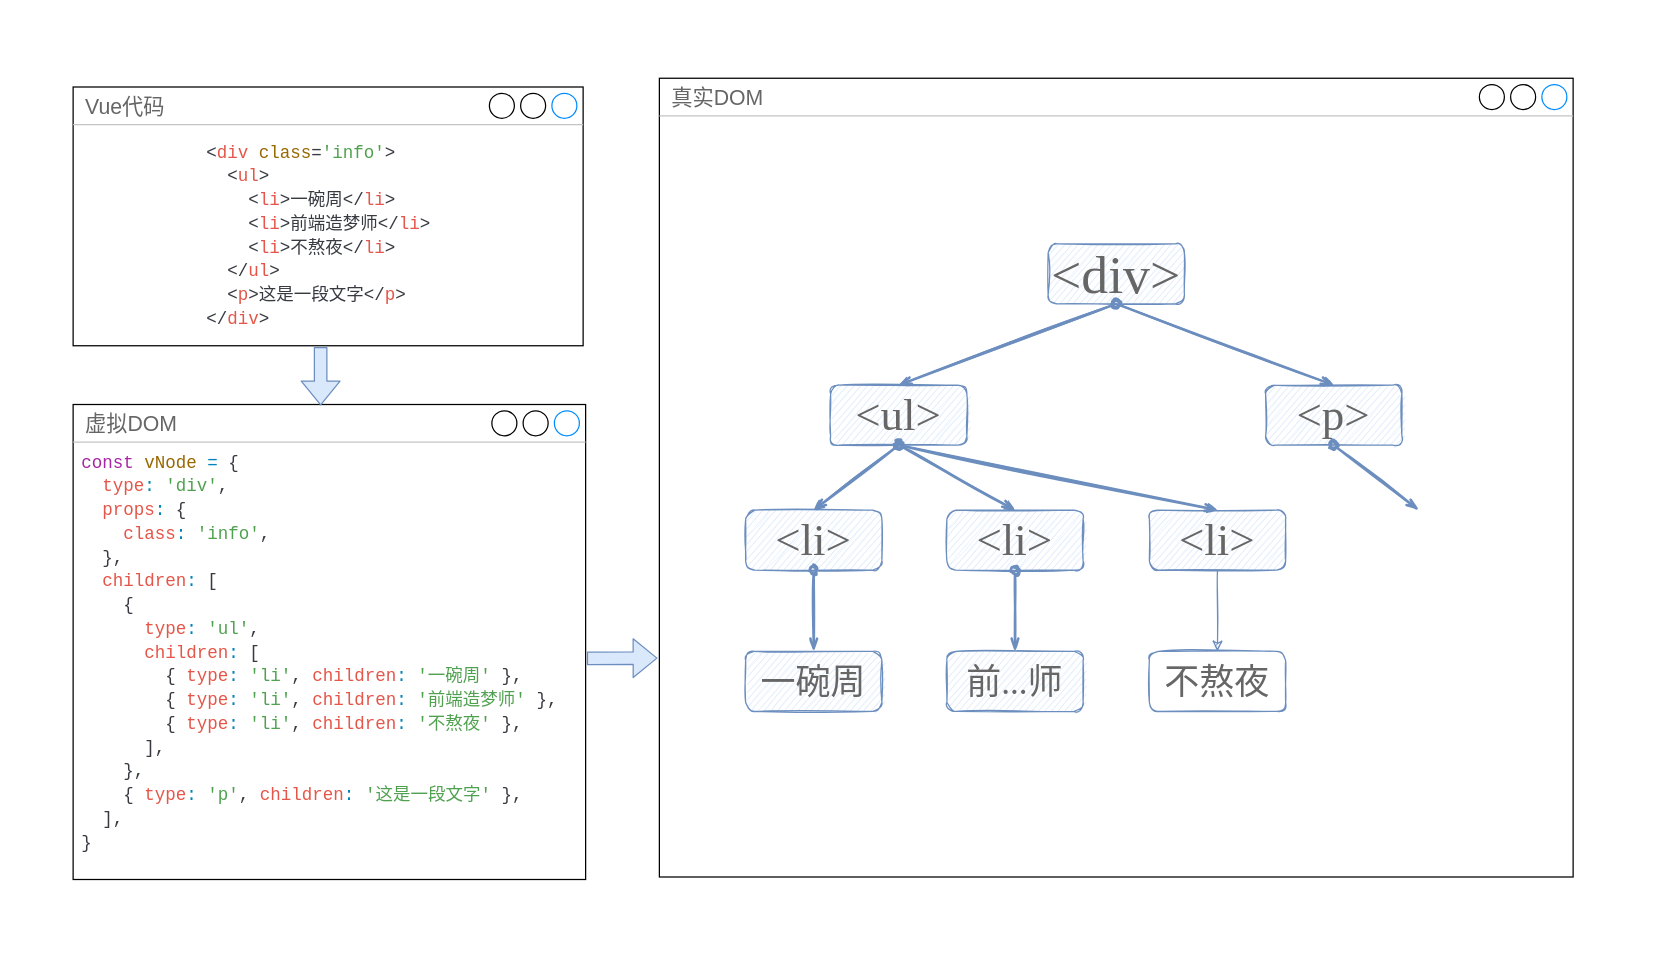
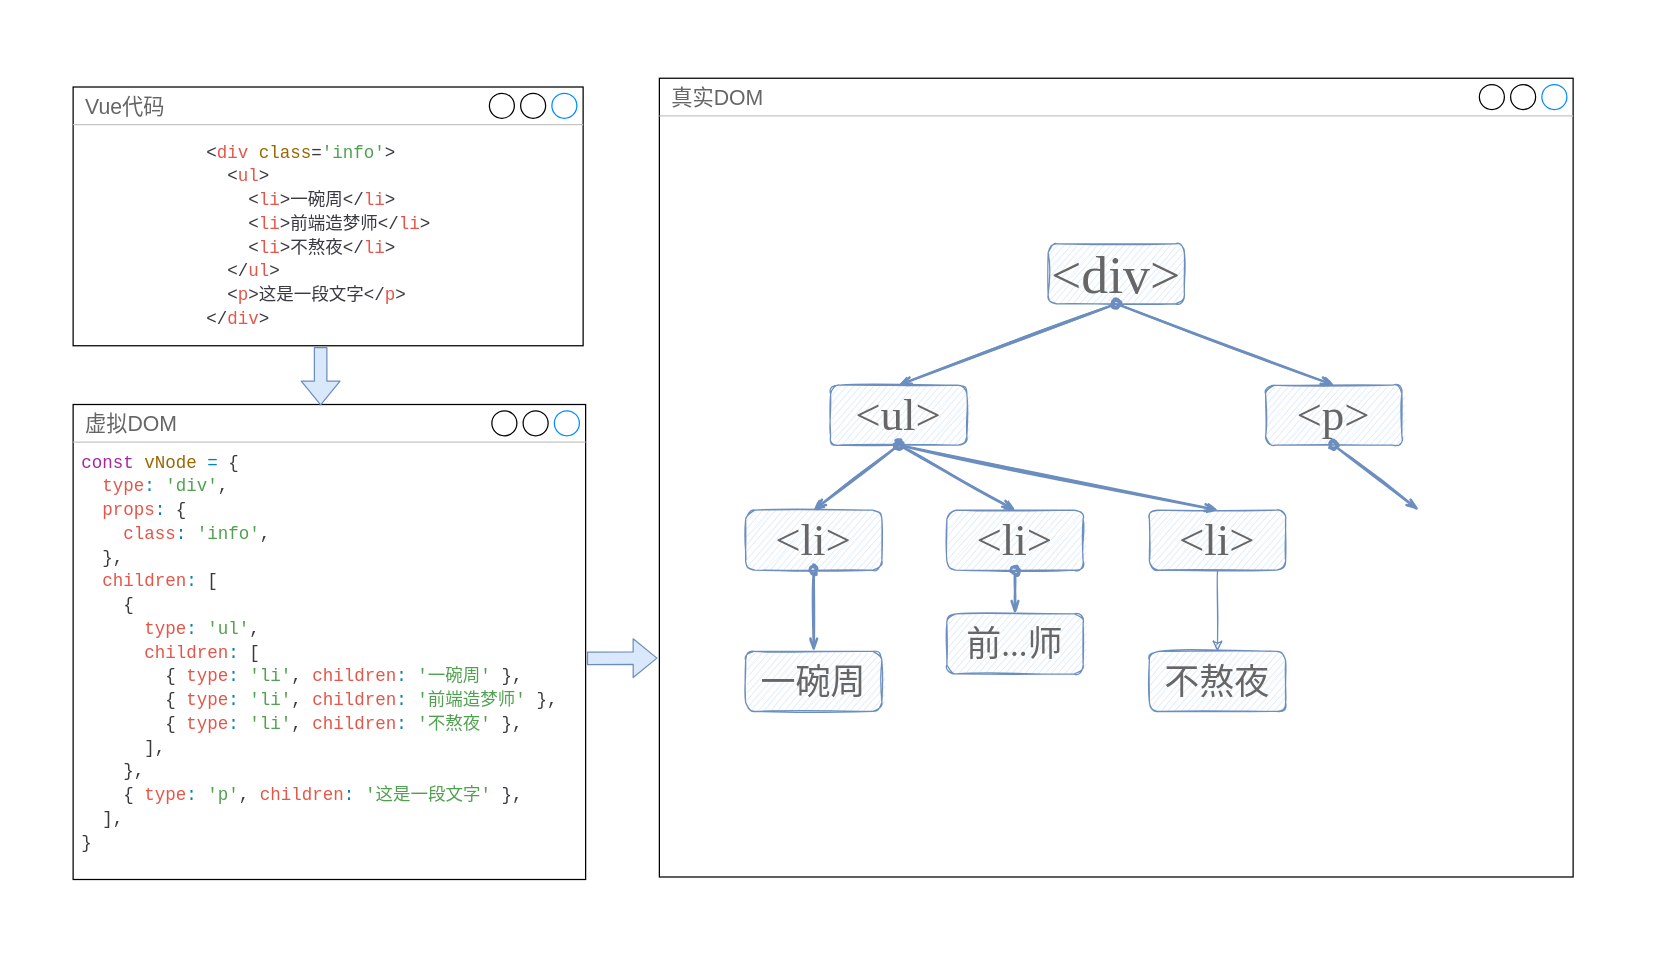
node "前...师": moved (1015, 681) -> (1015, 644)
node "不熬夜": fillcolor #ffffff -> #dae8fc
